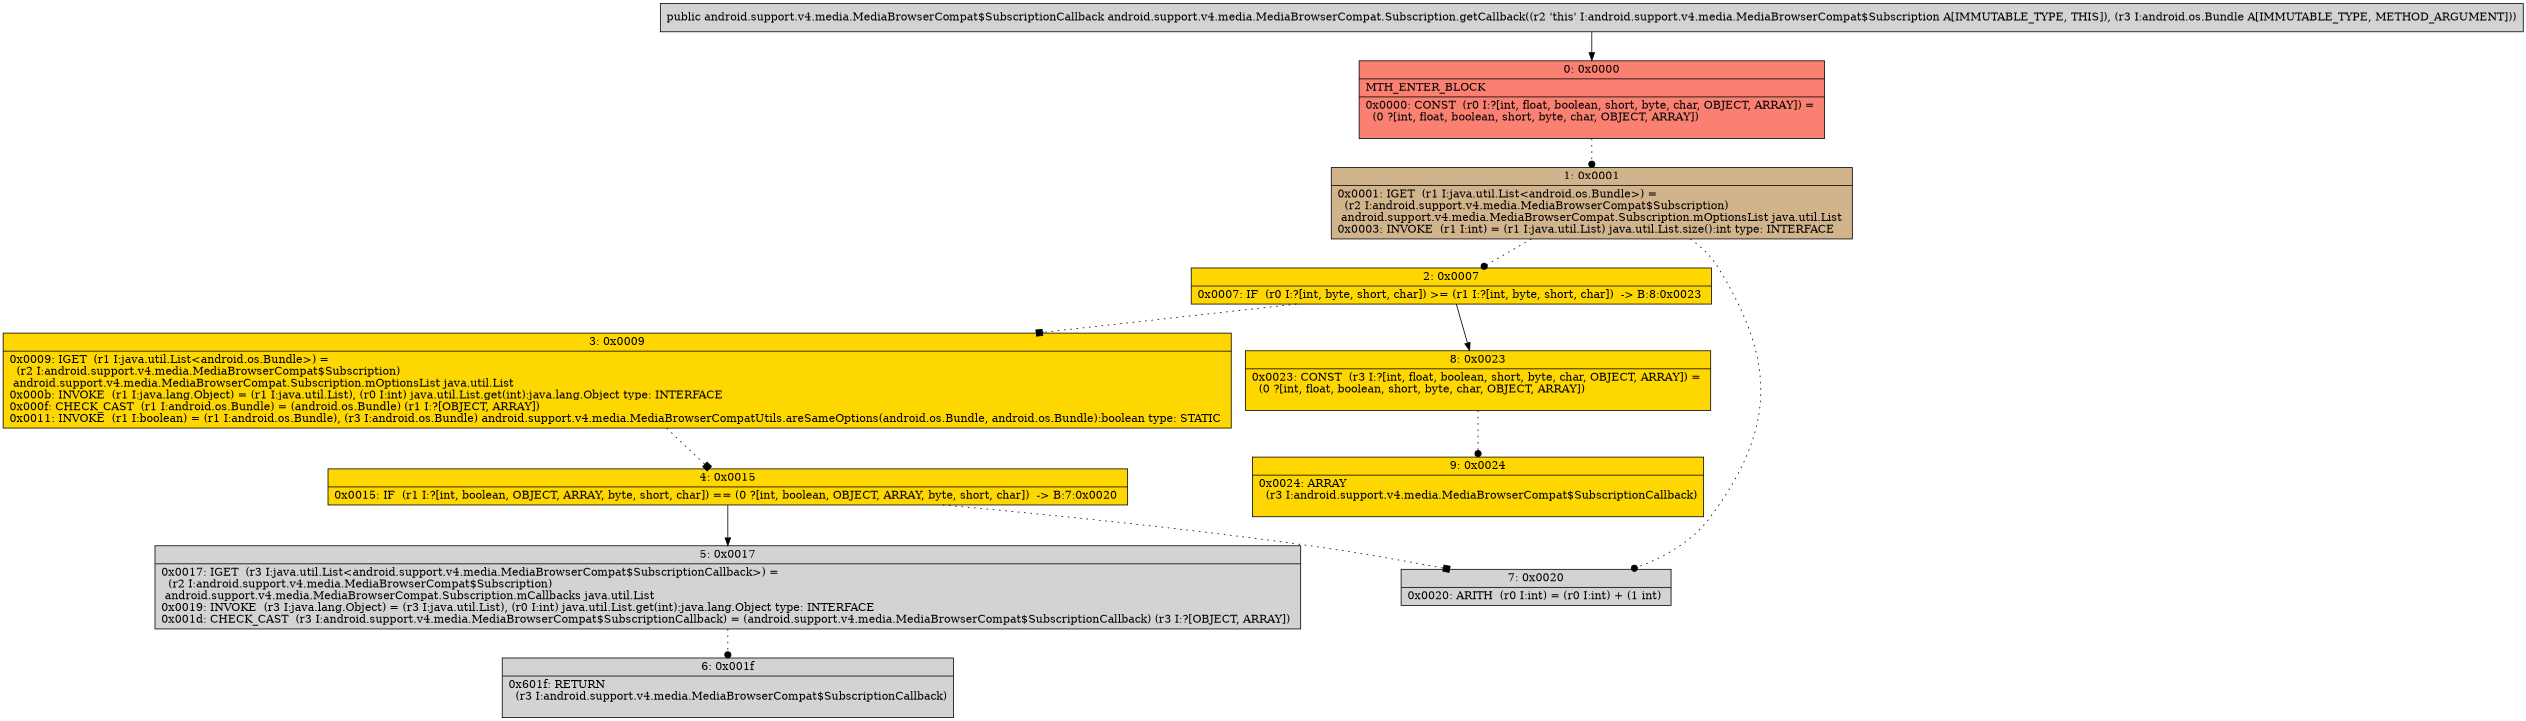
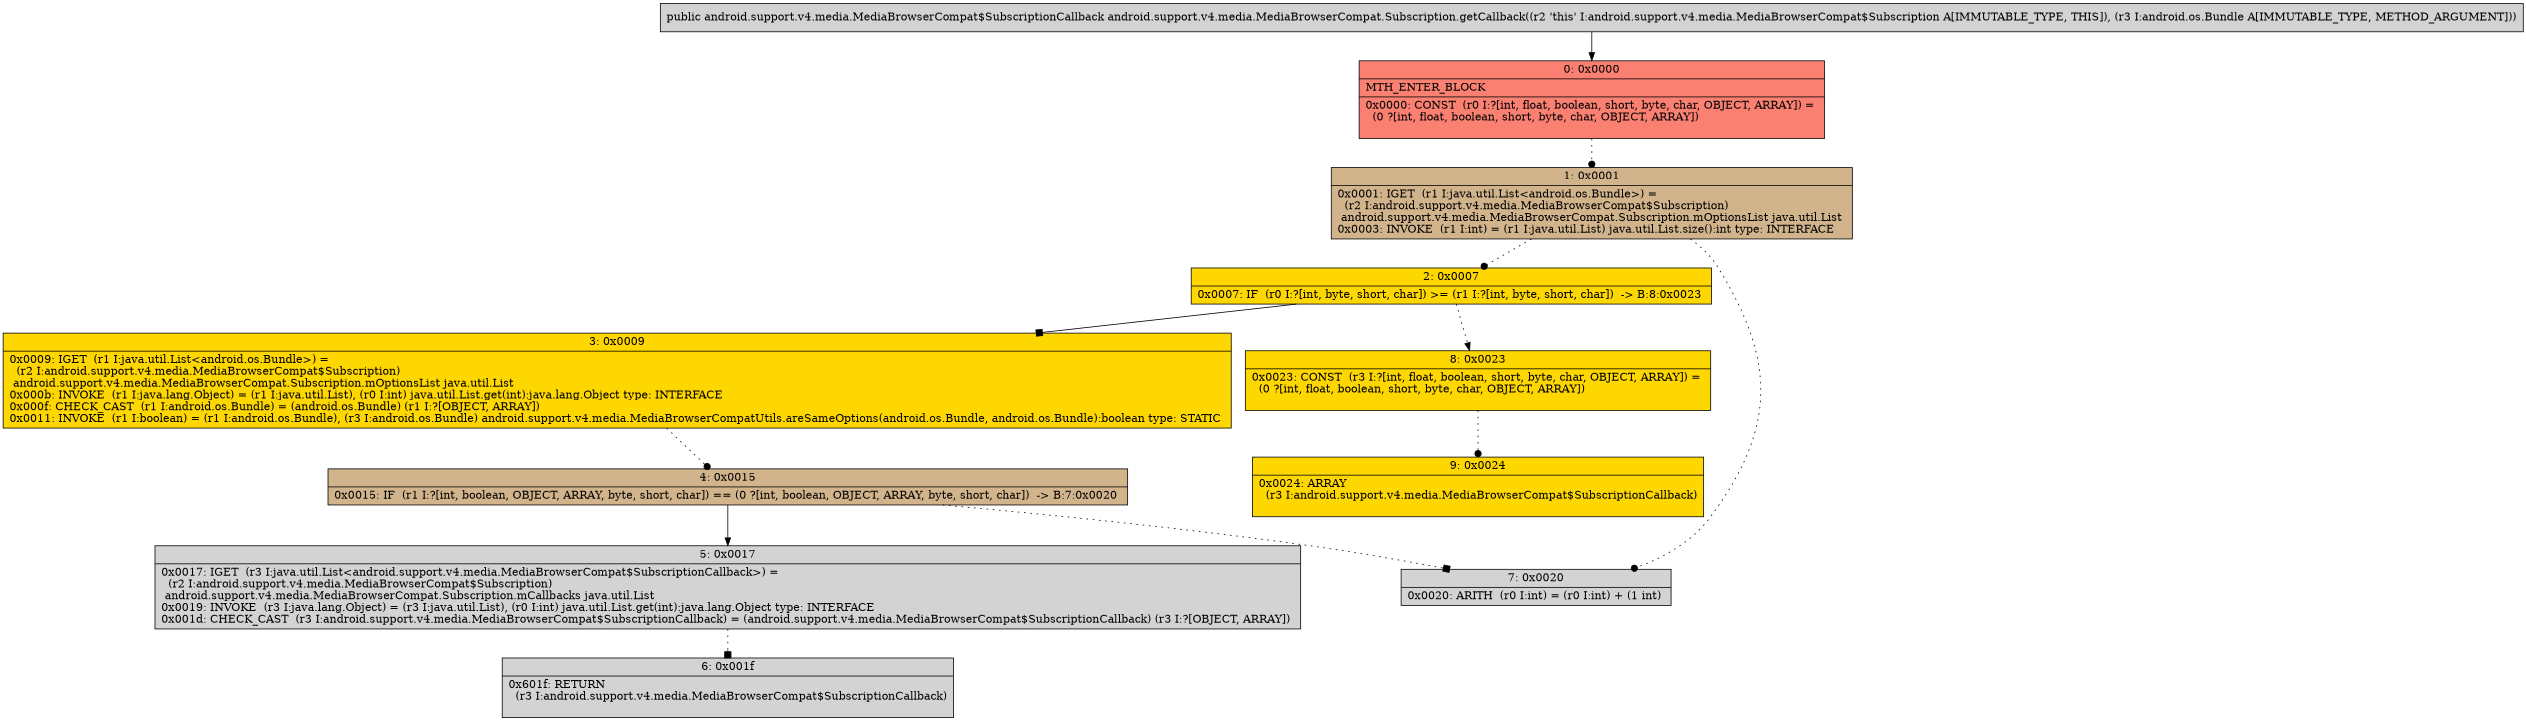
edge "2: 0x0007" -> "3: 0x0009": style dotted -> solid
edge "2: 0x0007" -> "8: 0x0023": style solid -> dotted
edge "3: 0x0009" -> "4: 0x0015": arrowhead box -> dot
node "4: 0x0015": fillcolor gold -> tan
edge "5: 0x0017" -> "6: 0x001f": arrowhead dot -> box
